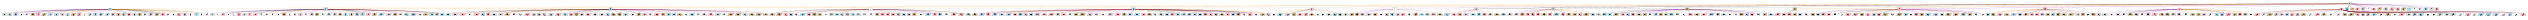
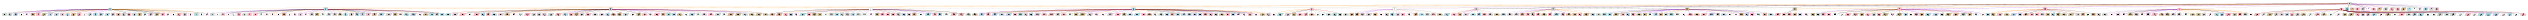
node "239": fillcolor tan -> white
